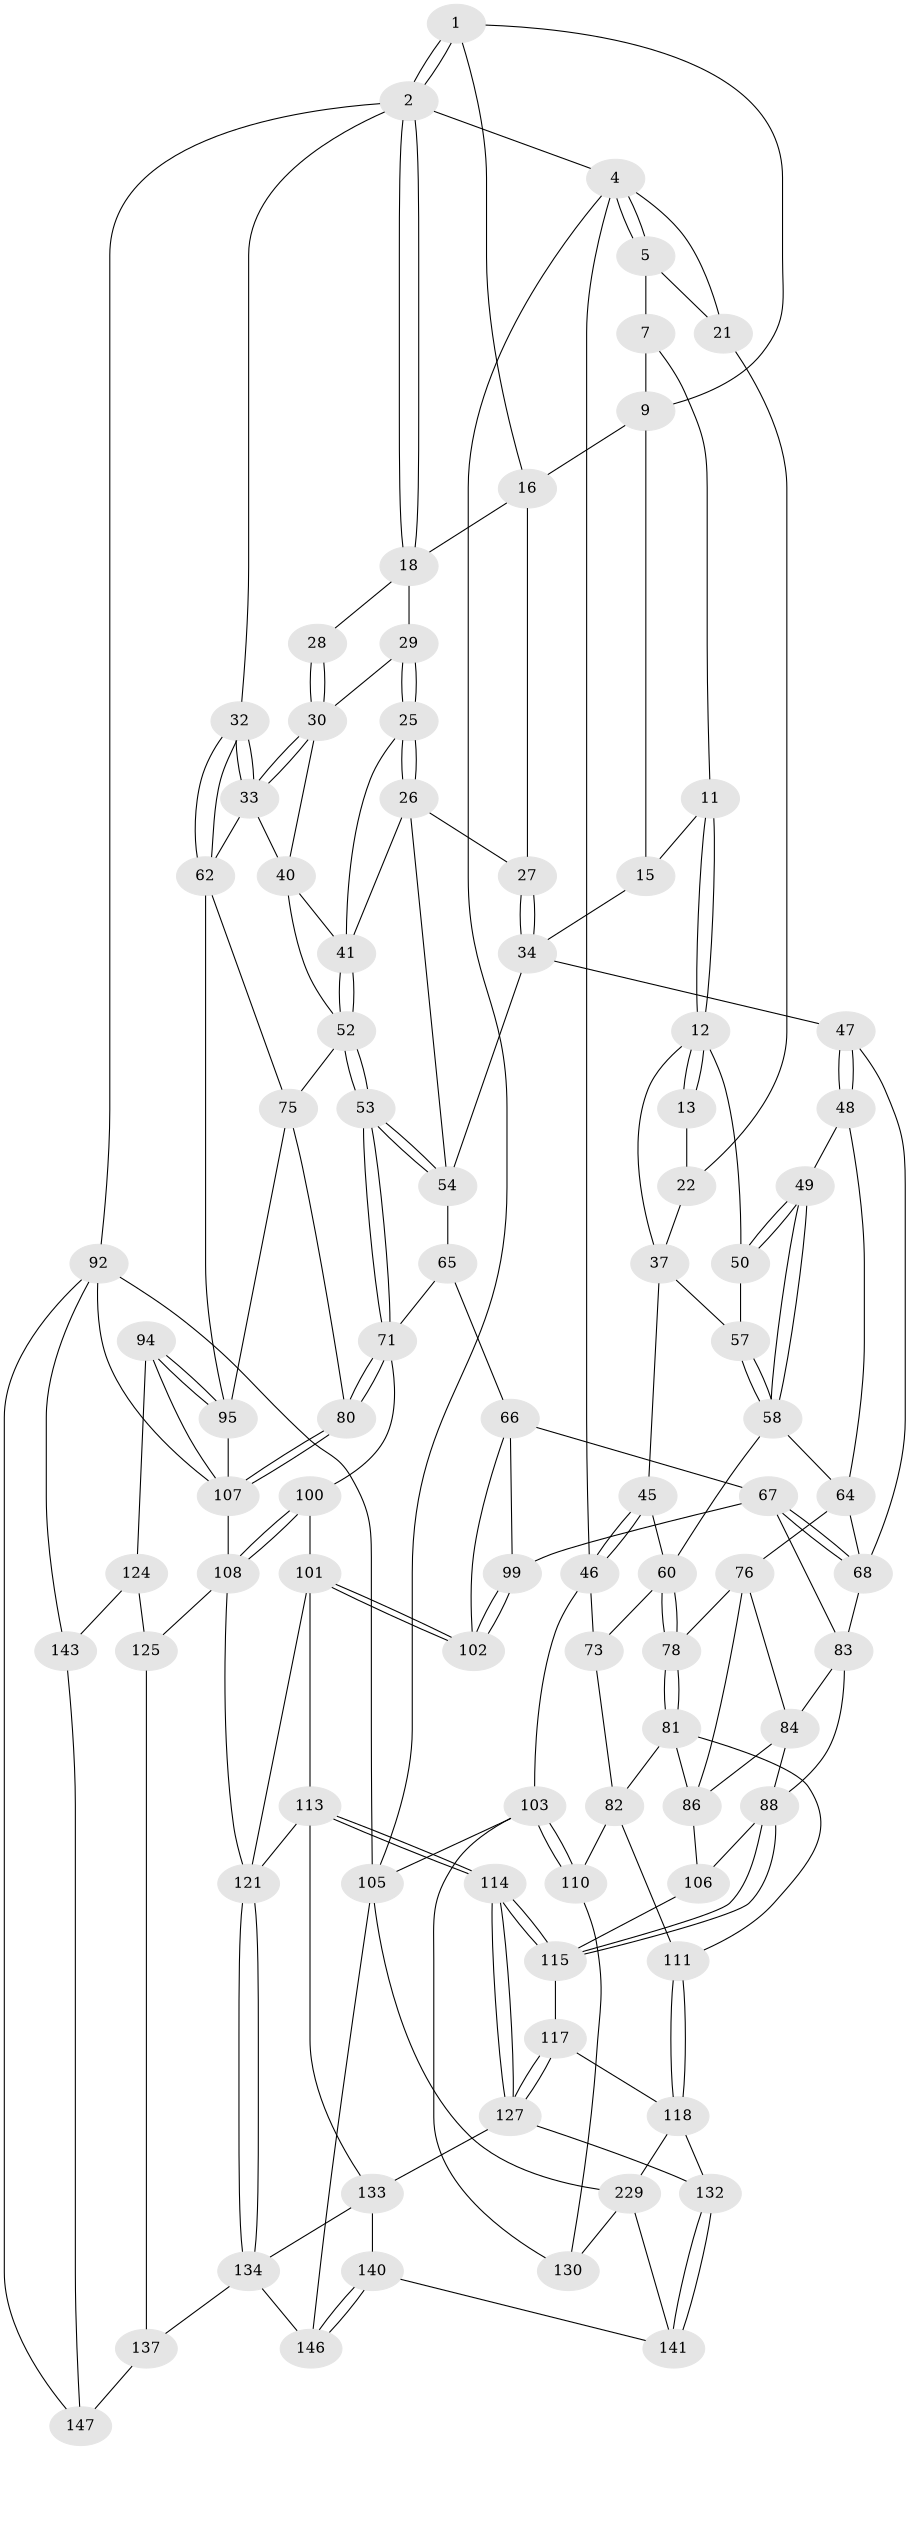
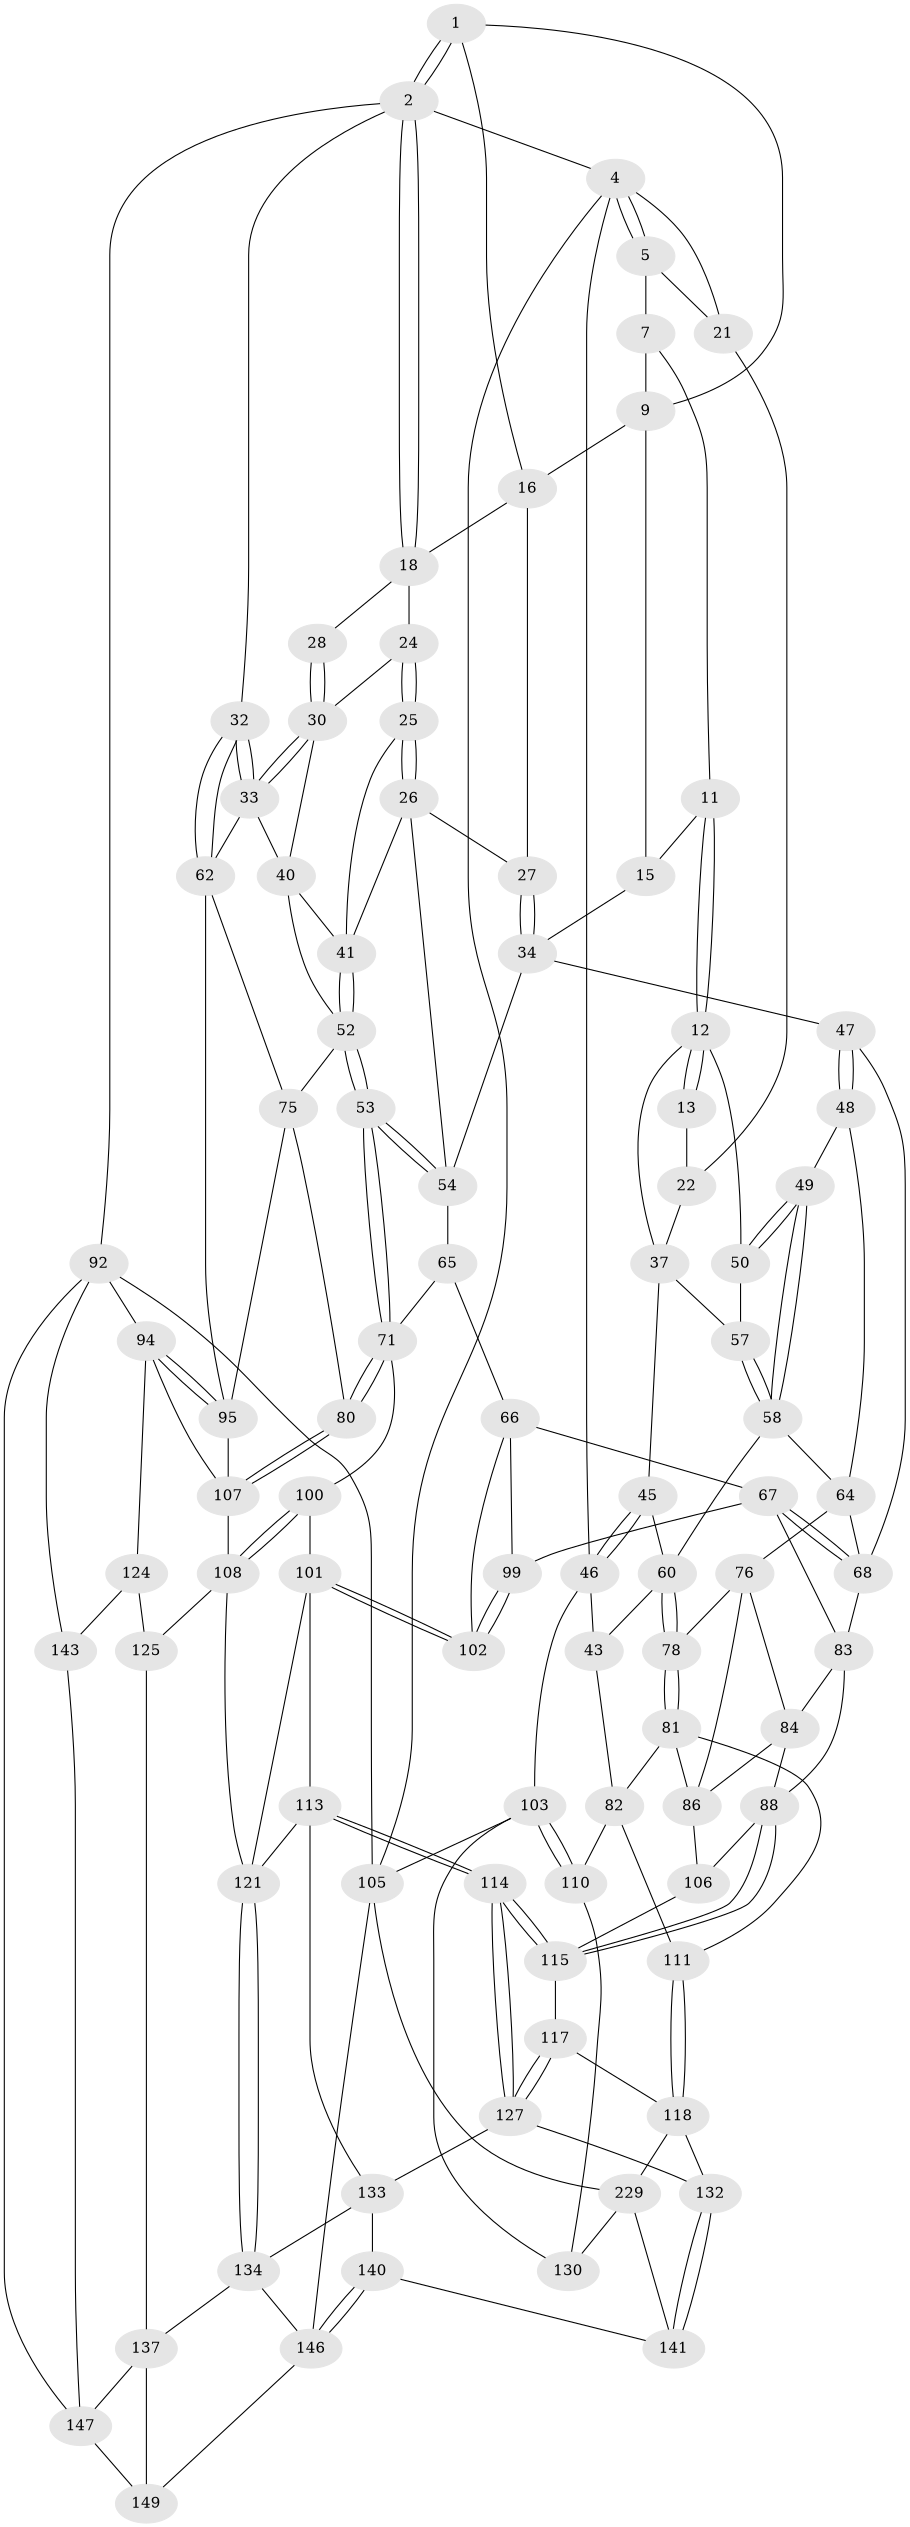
node "29": label "29" -> "24"
edge "92" -- "107": now "92" -- "94"
node "73": label "73" -> "43"
node "149": added
